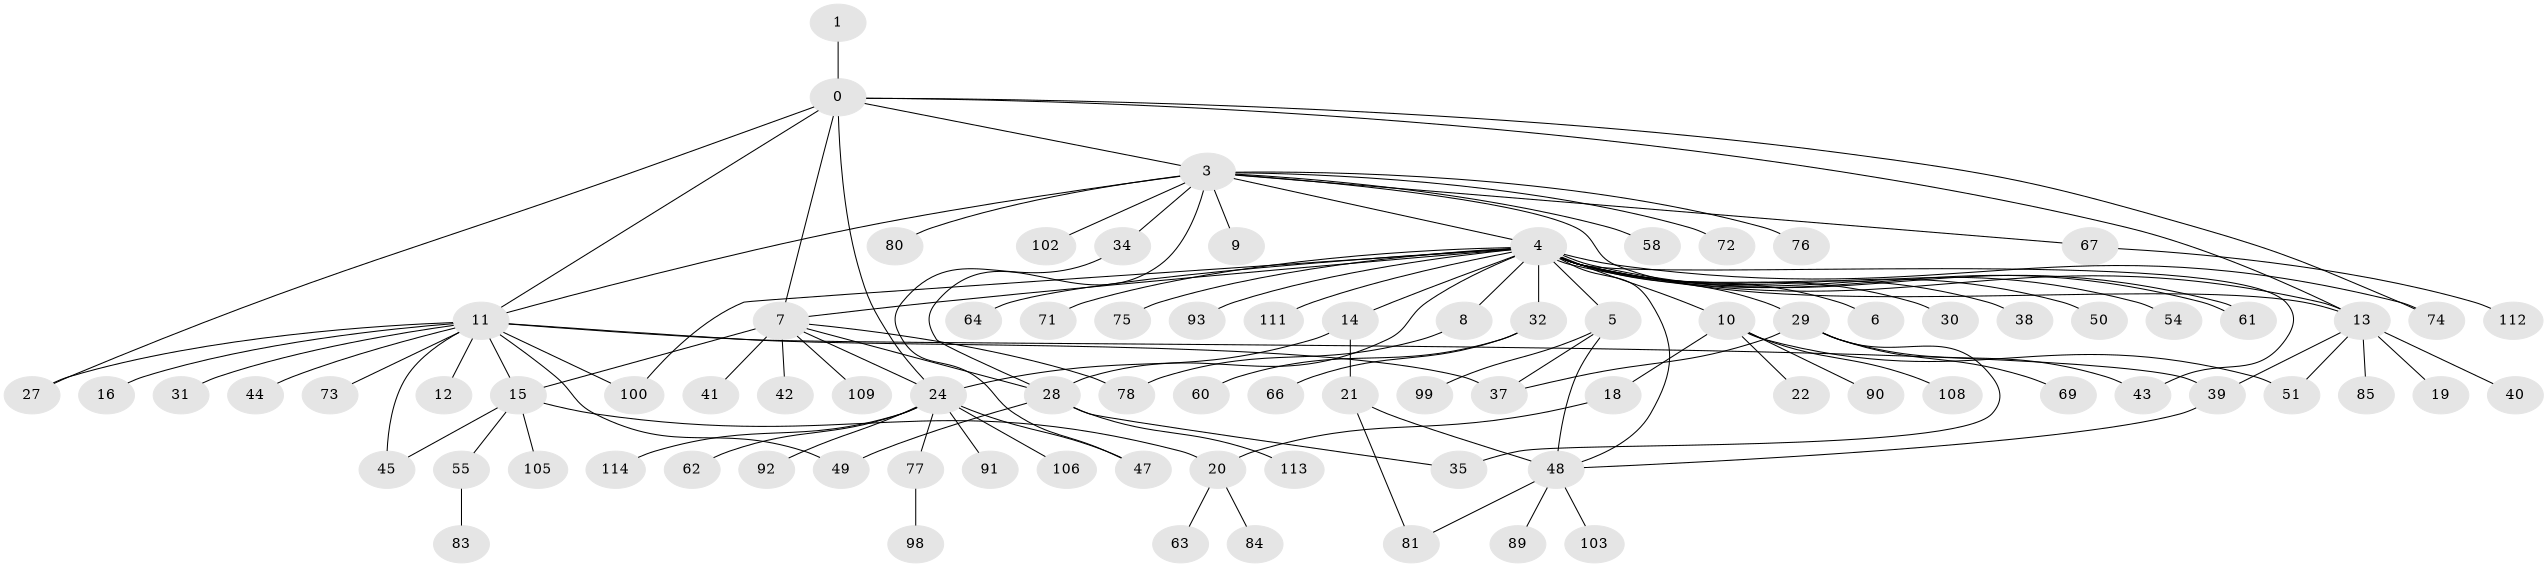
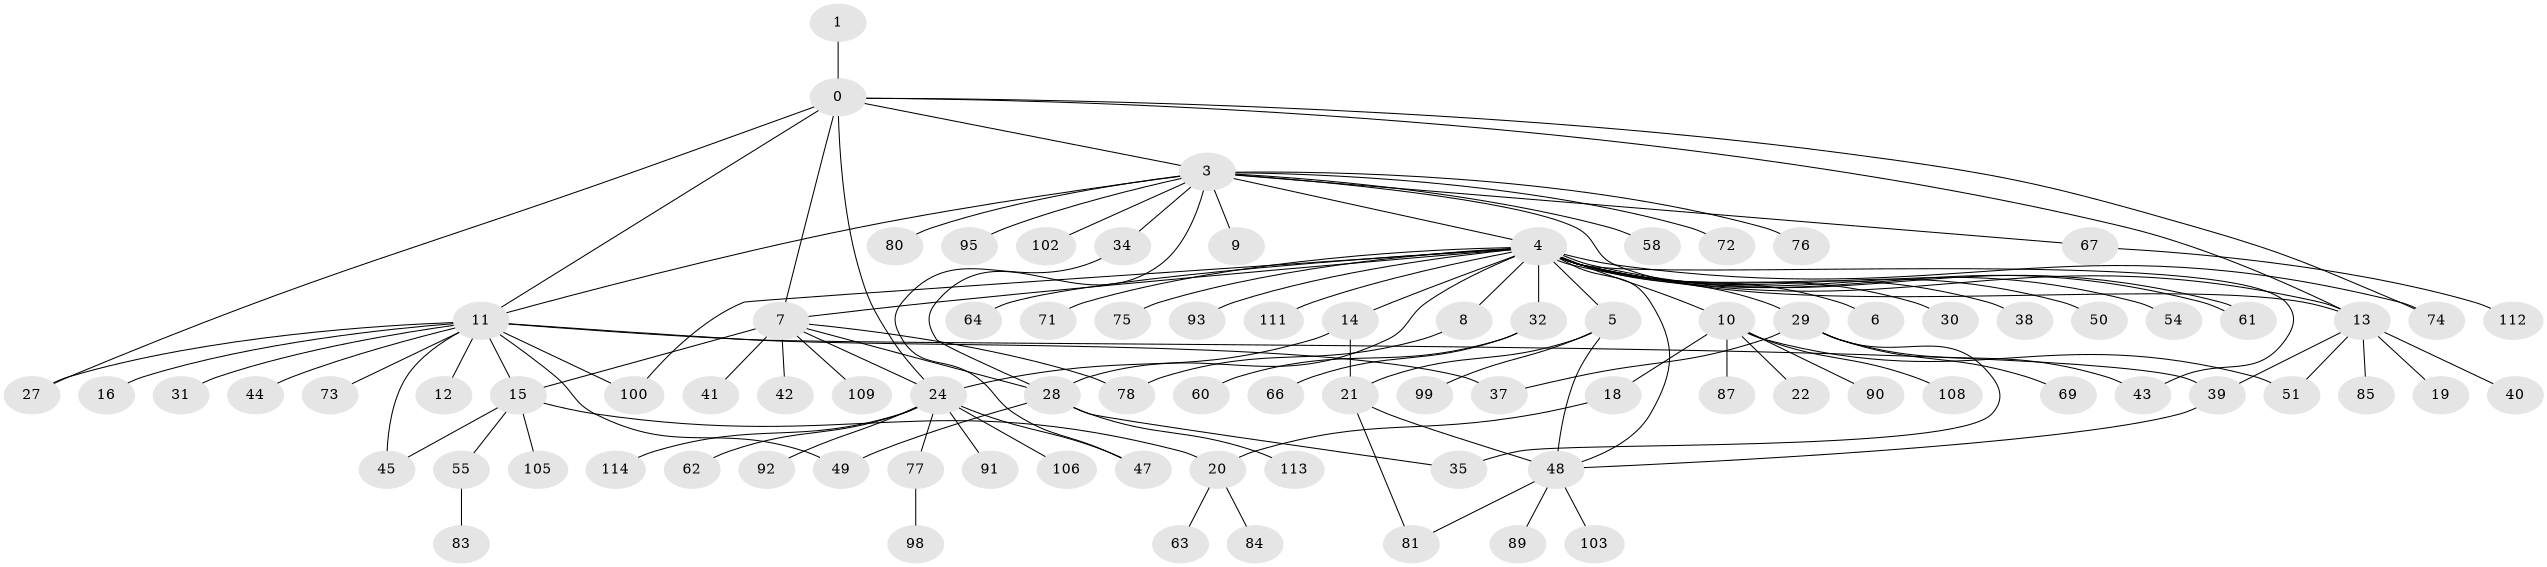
node "95": added
edge "5" -- "37": now "5" -- "21"
node "87": added
